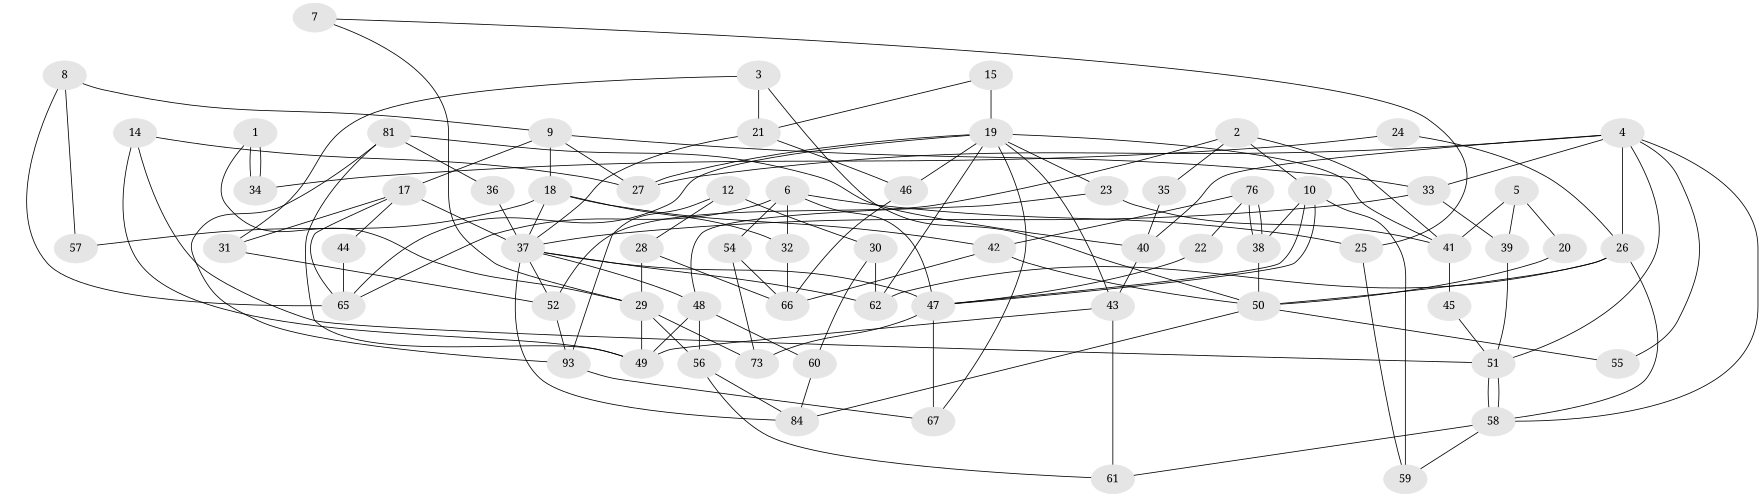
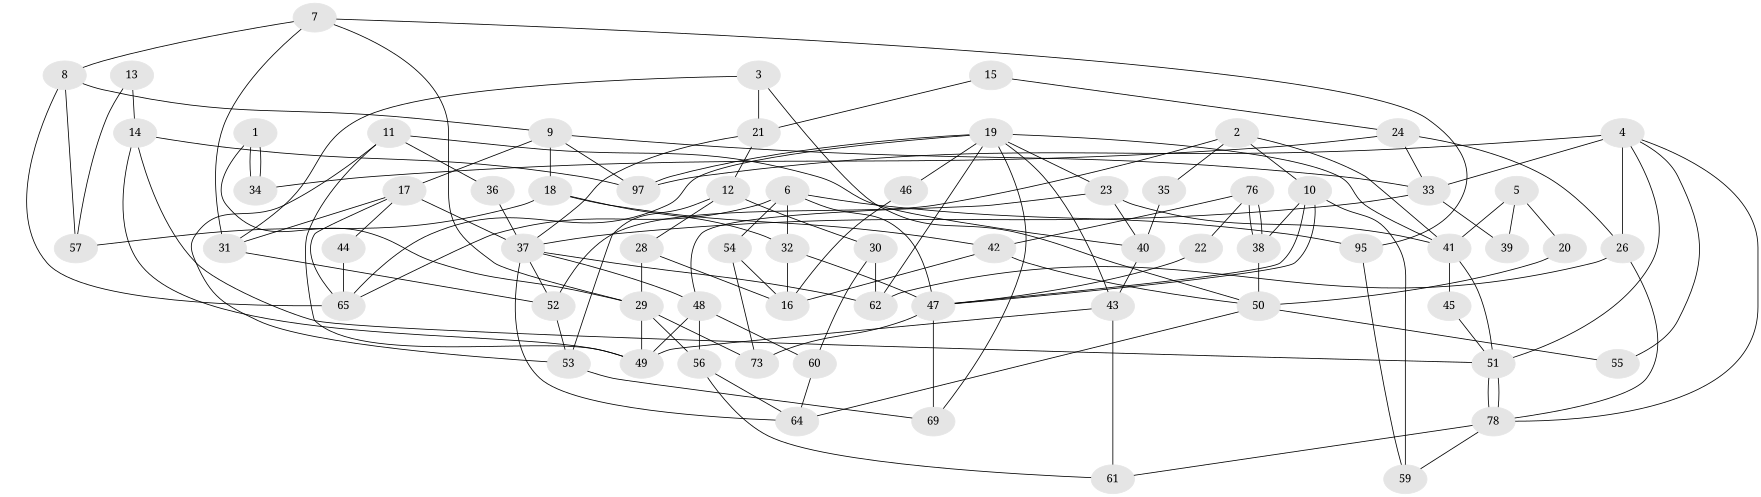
edge "7" -- "8": added
node "13": added
edge "15" -- "19": now "15" -- "24"
edge "7" -- "31": added
node "81": label "81" -> "11"
edge "4" -- "40": now "23" -- "40"
edge "24" -- "33": added
edge "21" -- "46": now "21" -- "12"
node "27": label "27" -> "97"
edge "18" -- "37": removed
node "25": label "25" -> "95"
edge "37" -- "47": now "32" -- "47"
edge "26" -- "50": removed
node "66": label "66" -> "16"
edge "39" -- "51": now "41" -- "51"
node "93": label "93" -> "53"
node "84": label "84" -> "64"
node "67": label "67" -> "69"
node "58": label "58" -> "78"
